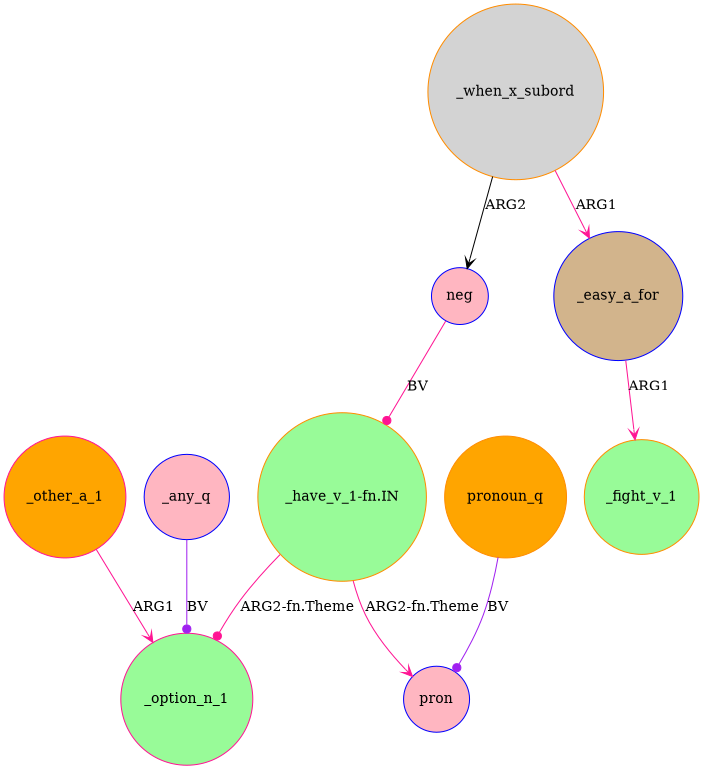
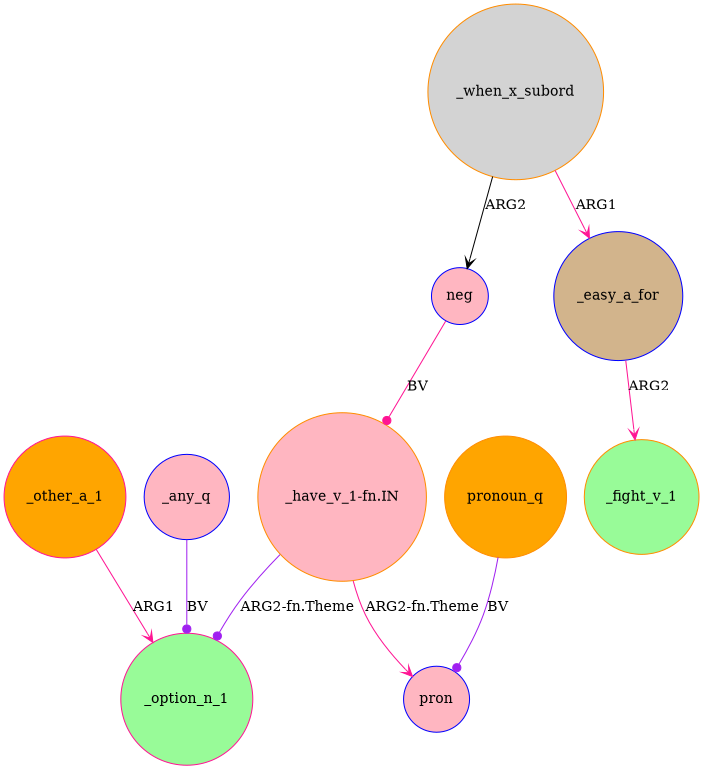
edge "_easy_a_for" -> "_fight_v_1": label "ARG1" -> "ARG2"
node "_have_v_1-fn.IN": fillcolor palegreen -> lightpink
edge "_have_v_1-fn.IN" -> "_option_n_1": color deeppink -> purple
